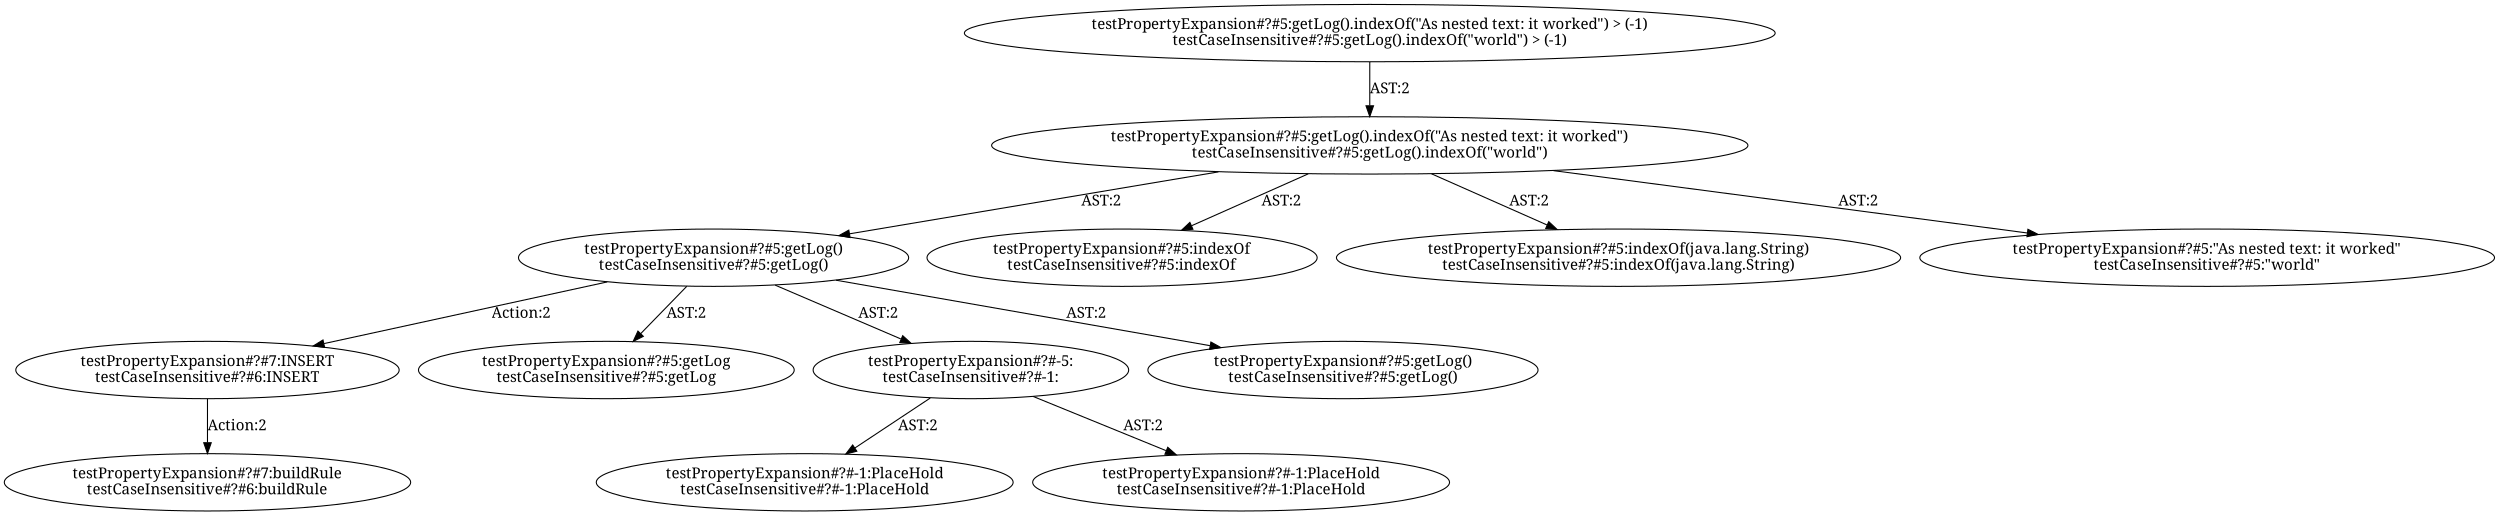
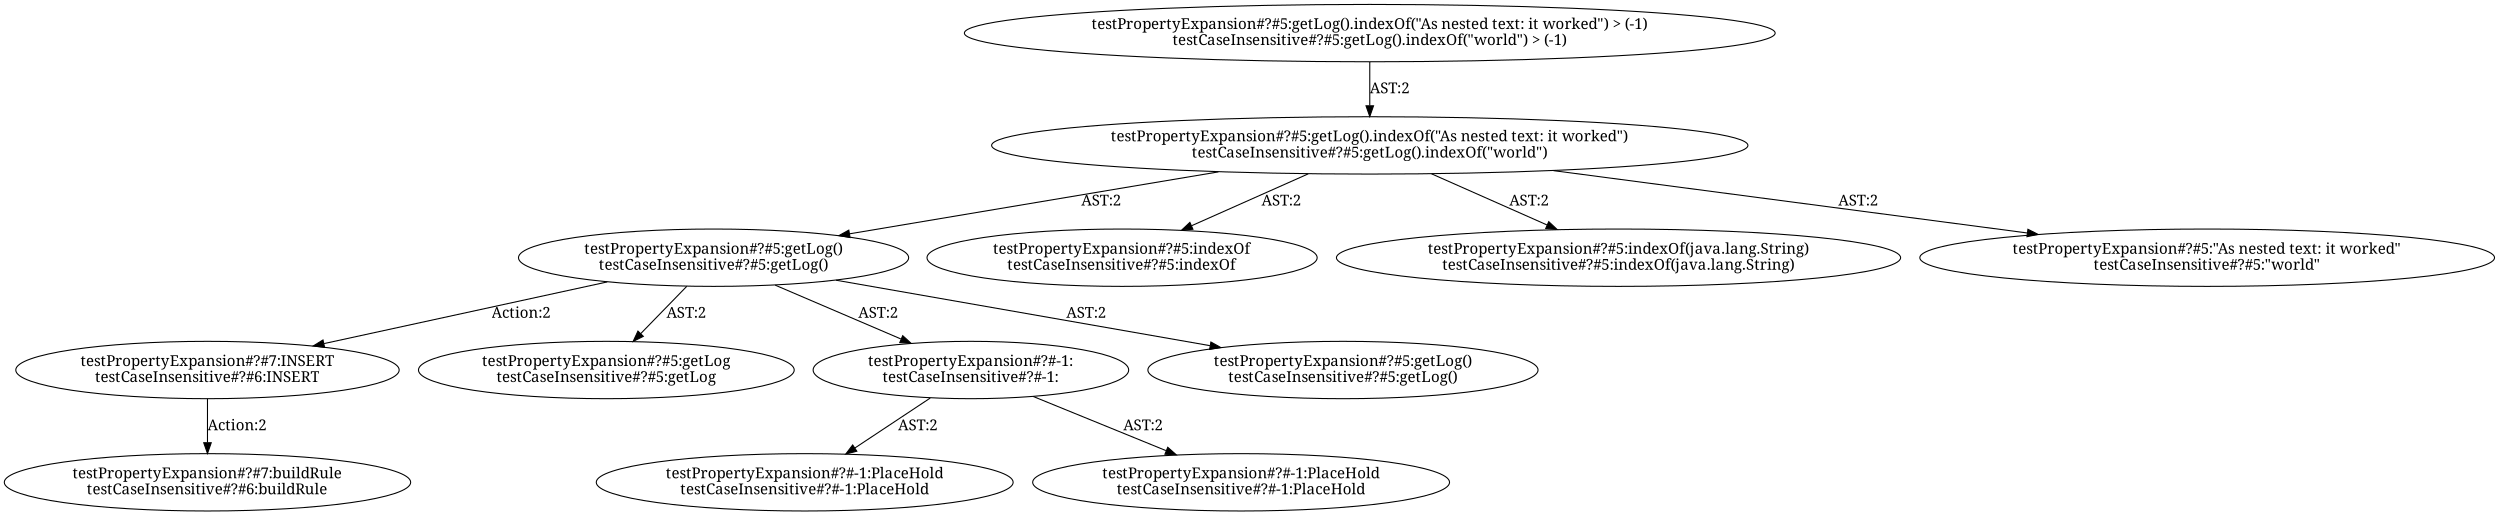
node "testPropertyExpansion#?#-5: testCaseInsensitive#?#-1:": label "testPropertyExpansion#?#-5: testCaseInsensitive#?#-1:" -> "testPropertyExpansion#?#-1: testCaseInsensitive#?#-1:"
